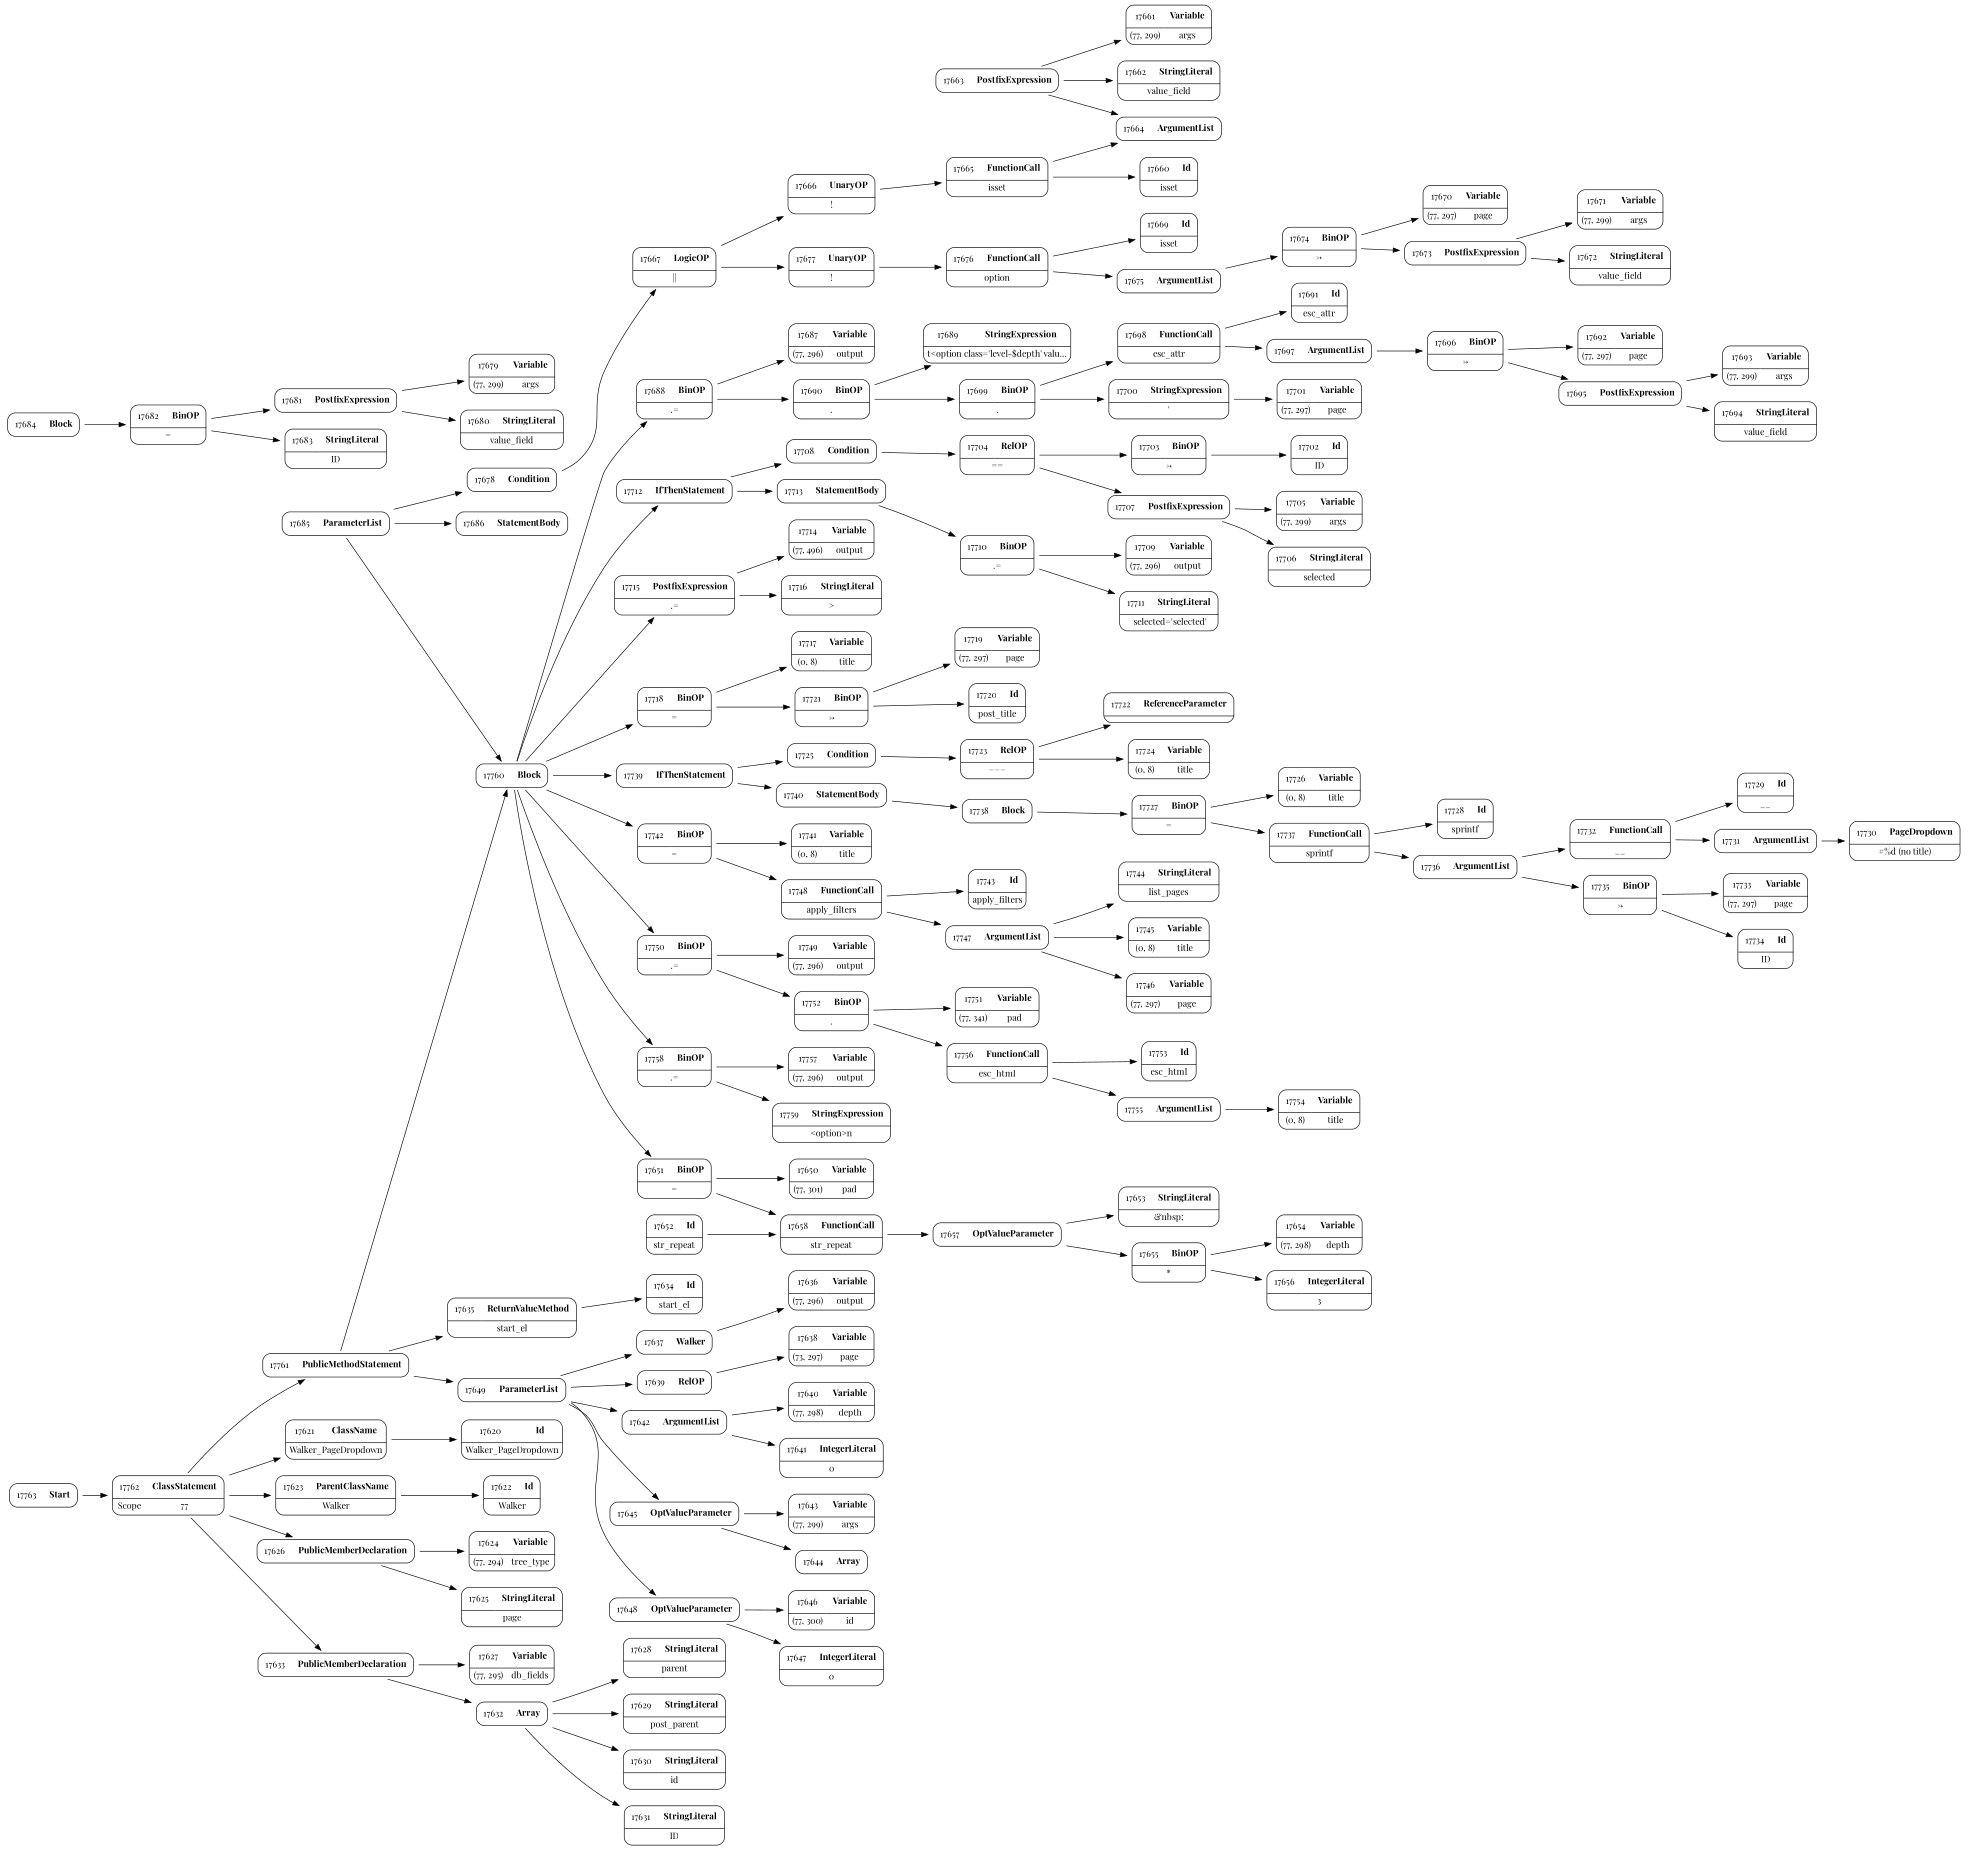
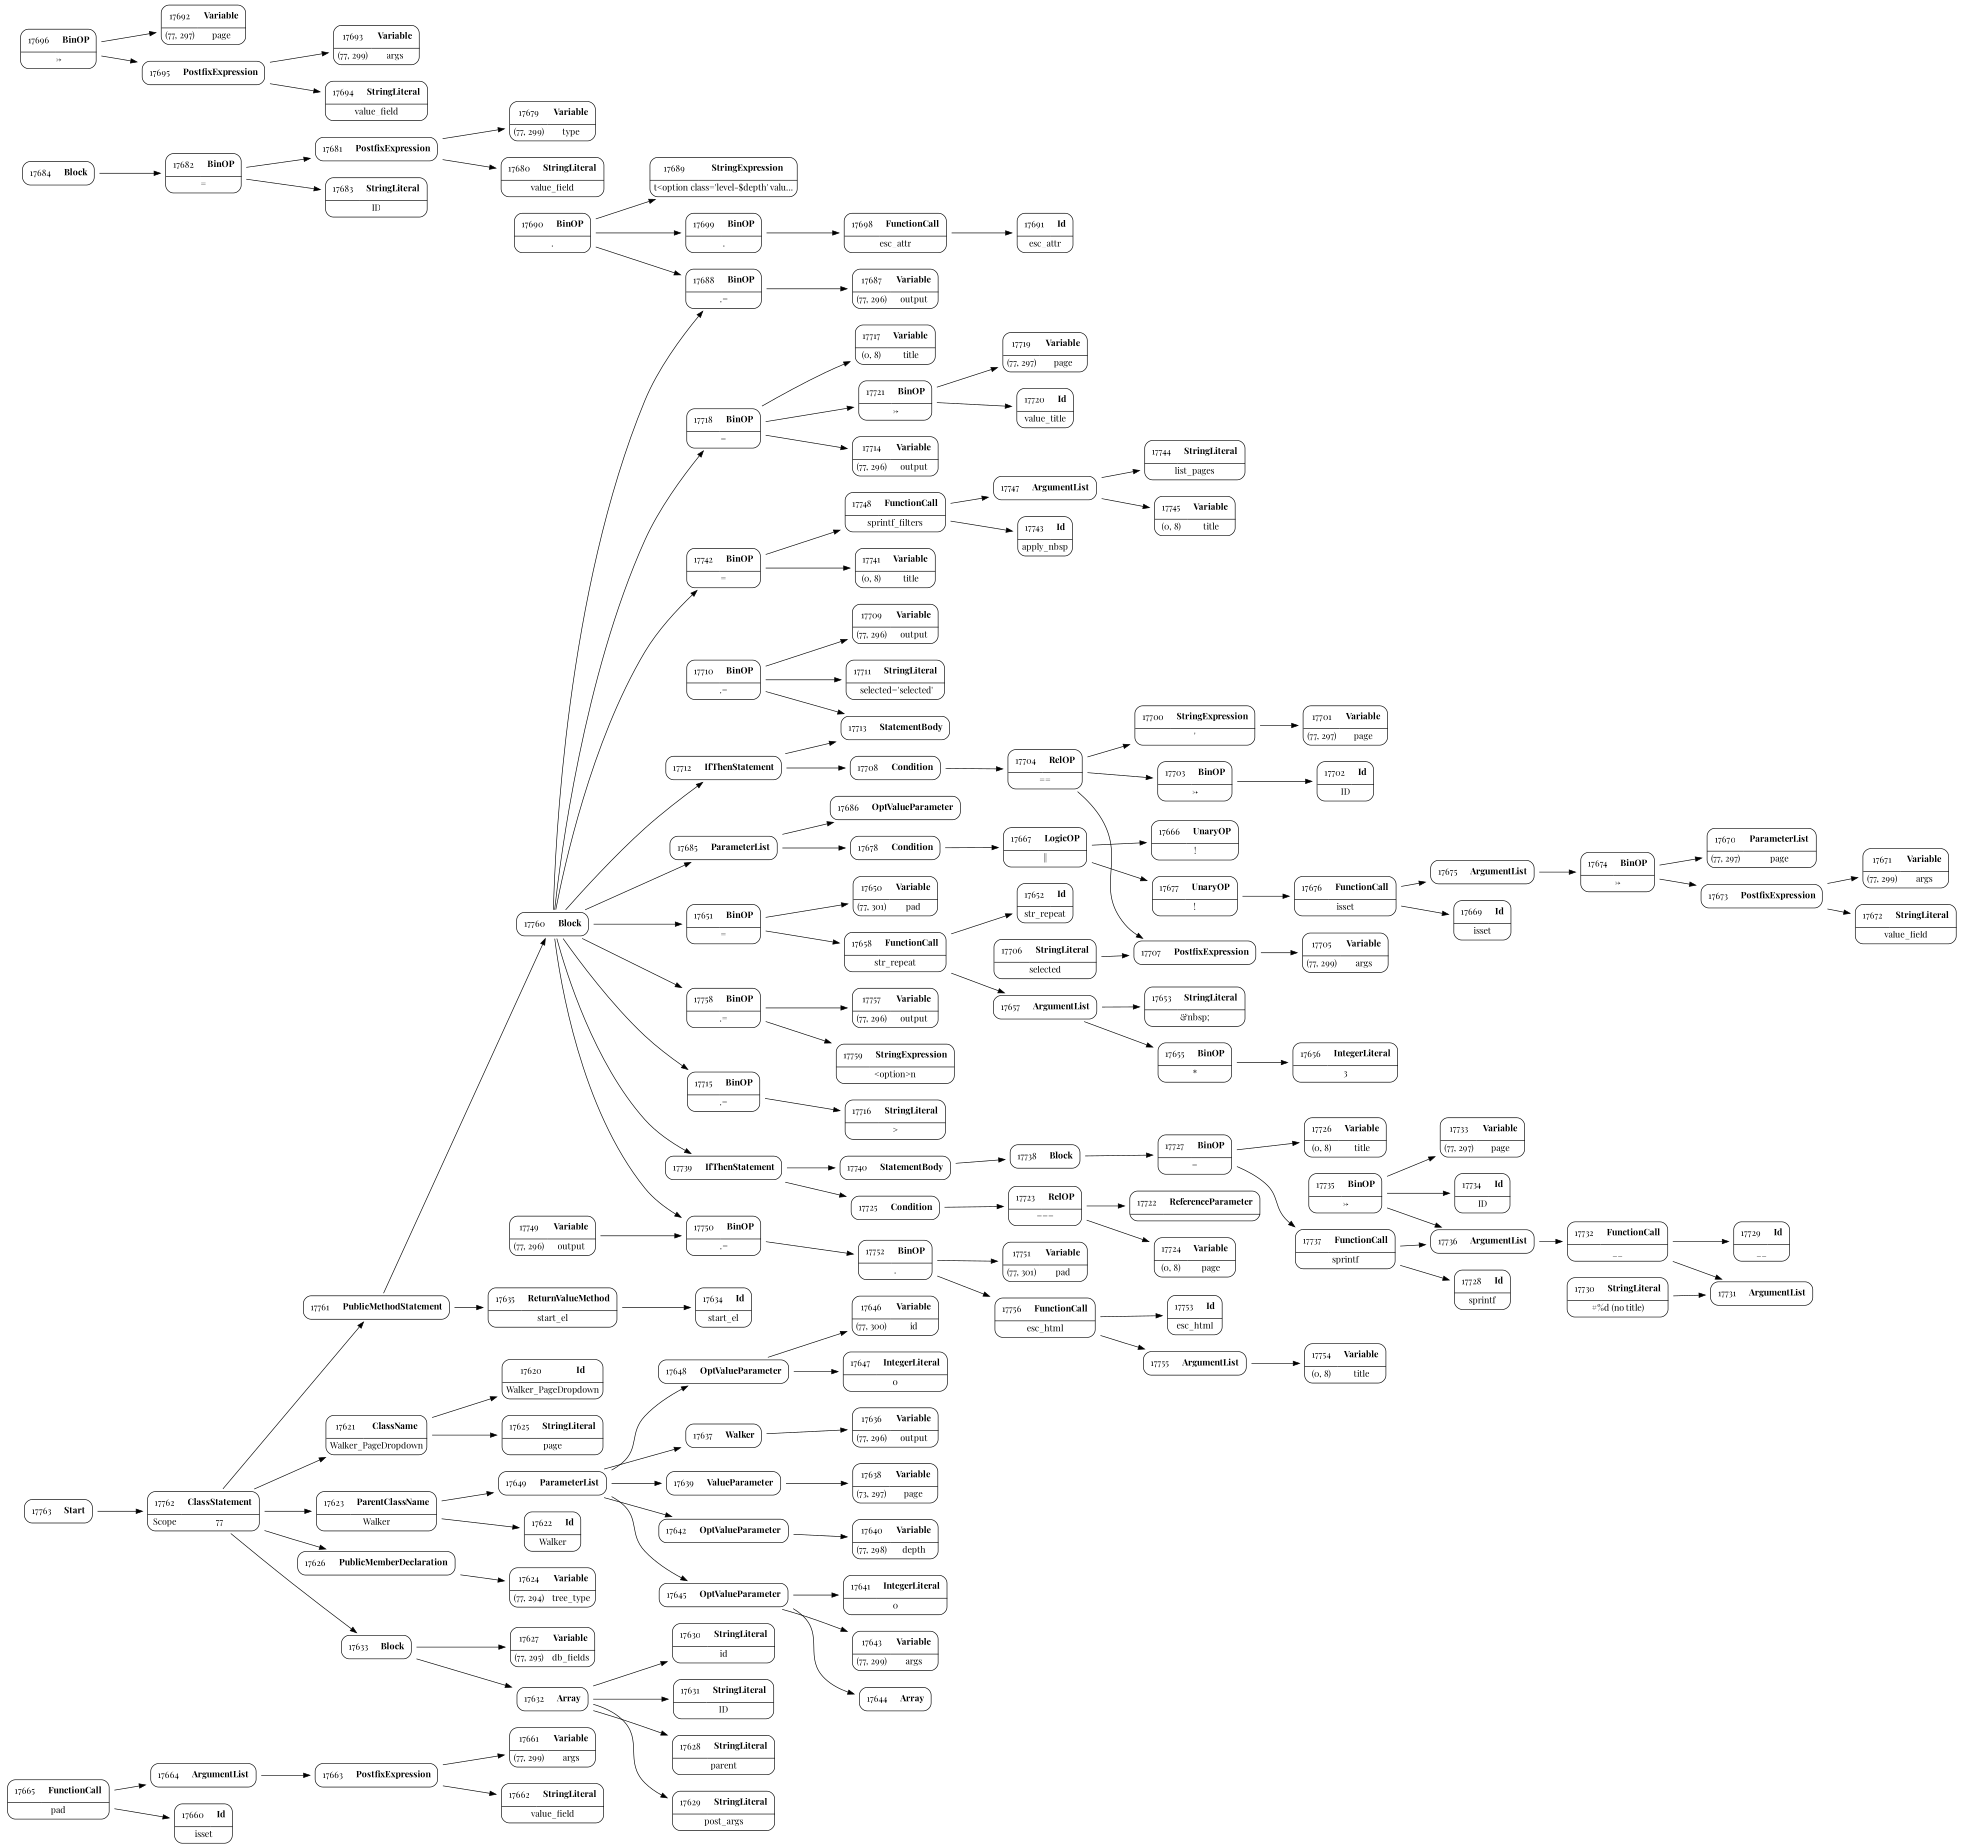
edge "17663" -> "17664": reversed
edge "17666" -> "17665": removed
node "17665": text "isset" -> "pad"
node "17670": text "Variable" -> "ParameterList"
node "17676": text "option" -> "isset"
node "17697": removed
node "17679": text "args" -> "type"
edge "17688" -> "17690": reversed
edge "17699" -> "17700": now "17704" -> "17700"
edge "17713" -> "17710": reversed
node "17686": text "StatementBody" -> "OptValueParameter"
edge "17707" -> "17706": reversed
node "17714": text "(77, 496)" -> "(77, 296)"
edge "17715" -> "17714": now "17718" -> "17714"
node "17715": text "PostfixExpression" -> "BinOP"
edge "17685" -> "17760": reversed
node "17720": text "post_title" -> "value_title"
node "17724": text "title" -> "page"
node "17730": text "PageDropdown" -> "StringLiteral"
edge "17731" -> "17730": reversed
edge "17736" -> "17735": reversed
node "17743": text "apply_filters" -> "apply_nbsp"
node "17748": text "apply_filters" -> "sprintf_filters"
edge "17750" -> "17749": reversed
node "17746": removed
node "17751": text "(77, 341)" -> "(77, 301)"
node "17657": text "OptValueParameter" -> "ArgumentList"
edge "17652" -> "17658": reversed
node "17654": removed
edge "17761" -> "17649": now "17623" -> "17649"
node "17639": text "RelOP" -> "ValueParameter"
node "17642": text "ArgumentList" -> "OptValueParameter"
edge "17642" -> "17641": now "17645" -> "17641"
edge "17626" -> "17625": now "17621" -> "17625"
node "17633": text "PublicMemberDeclaration" -> "Block"
node "17629": text "post_parent" -> "post_args"
